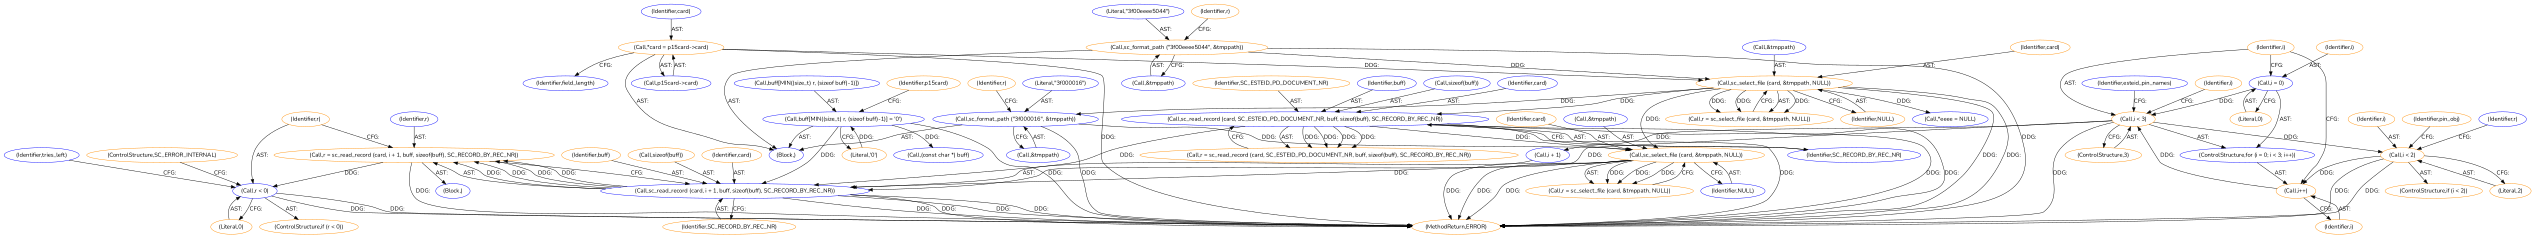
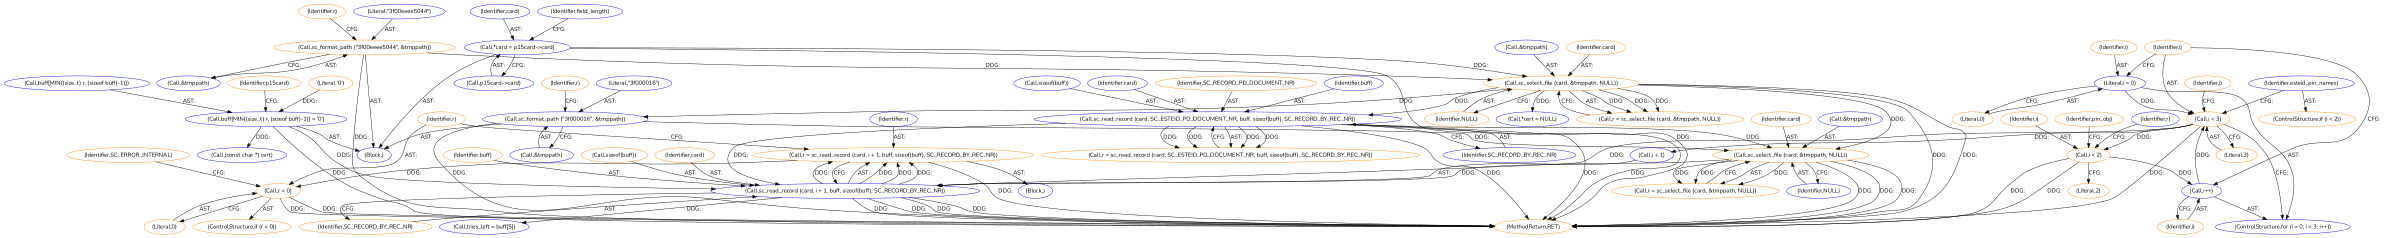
node "(Call,*card = p15card->card)": color darkorange -> blue
edge "(Call,*card = p15card->card)" -> "(Identifier,field_length)": reversed
edge "(Call,*card = p15card->card)" -> "(Call,p15card->card)": label "AST: " -> "CFG: "
node "(Identifier,SC_ESTEID_PD_DOCUMENT_NR)": label "(Identifier,SC_ESTEID_PD_DOCUMENT_NR)" -> "(Identifier,SC_RECORD_PD_DOCUMENT_NR)"
node "(Call,i = 0)": label "(Call,i = 0)" -> "(Literal,i = 0)"
node "(Call,*eeee = NULL)": label "(Call,*eeee = NULL)" -> "(Call,*cert = NULL)"
edge "(Call,i < 3)" -> "(ControlStructure,for (i = 0; i < 3; i++))": label "AST: " -> "CFG: "
edge "(Call,buff[MIN((size_t) r, (sizeof buff)-1)] = '0')" -> "(Literal,'0')": removed, label "CFG:"
node "(Identifier,tries_left)": removed
node "(ControlStructure,SC_ERROR_INTERNAL)": label "(ControlStructure,SC_ERROR_INTERNAL)" -> "(Identifier,SC_ERROR_INTERNAL)"
node "(Call,(const char *) buff)": label "(Call,(const char *) buff)" -> "(Call,(const char *) cert)"
node "(ControlStructure,3)": label "(ControlStructure,3)" -> "(Literal,3)"
edge "(Call,i < 2)" -> "(ControlStructure,if (i < 2))": now "(Identifier,esteid_pin_names)" -> "(ControlStructure,if (i < 2))"
edge "(ControlStructure,for (i = 0; i < 3; i++))" -> "(Call,i++)": reversed
edge "(Literal,2)" -> "(Call,i < 2)": removed, label "AST:"
node "(Call,r < 0)": color blue -> darkorange
node "(Call,i++)": color darkorange -> blue
node "(Call,tries_left = buff[5])": added
node "(MethodReturn,ERROR)": label "(MethodReturn,ERROR)" -> "(MethodReturn,RET)"
